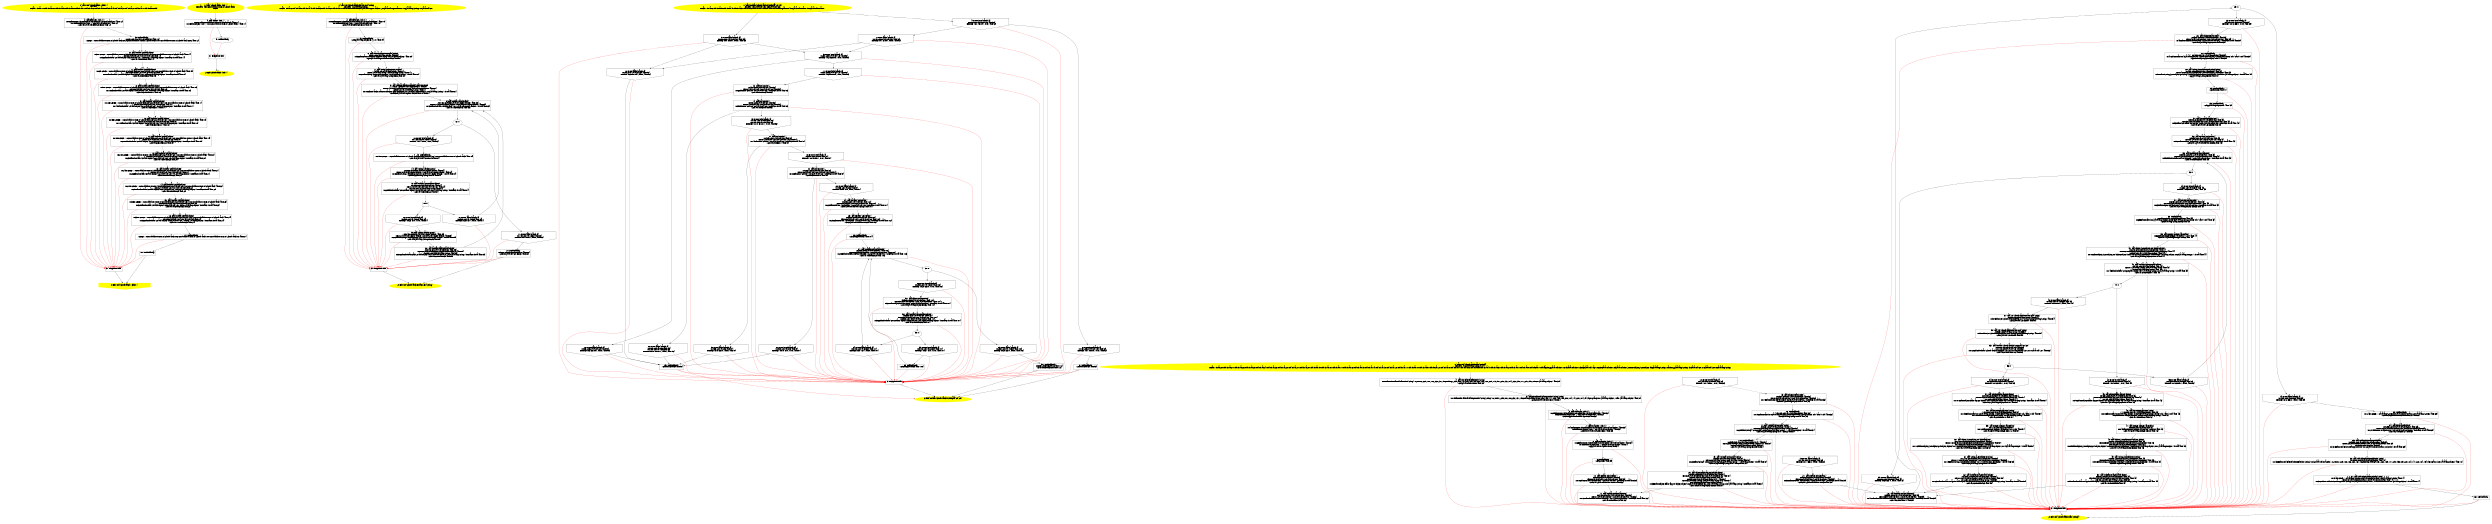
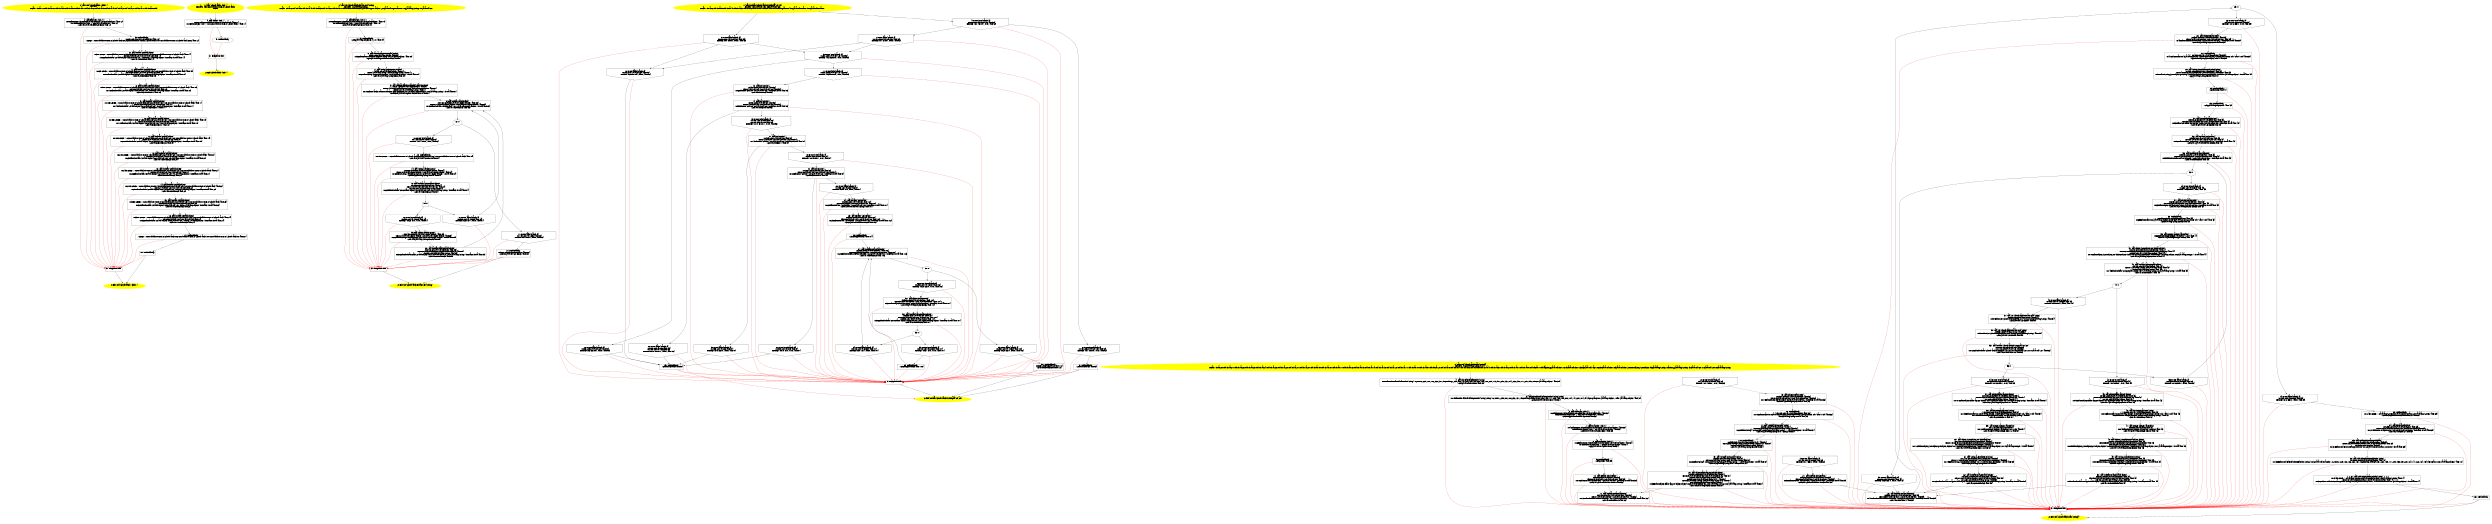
node "2: Exit void SchoolMatch.<clinit>()": shape invhouse -> ellipse
node "9:  method_json *&flag:int=1 [line 35]": label "9:  method_json *&flag:int=1 [line 35]" -> "9:  method_body *&flag:int=1 [line 35]"
